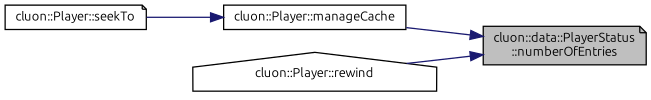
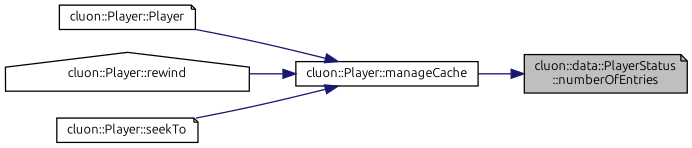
node "cluon::Player::Player": added
edge "cluon::Player::rewind" -> "cluon::data::PlayerStatus ::numberOfEntries": now "cluon::Player::rewind" -> "cluon::Player::manageCache"
